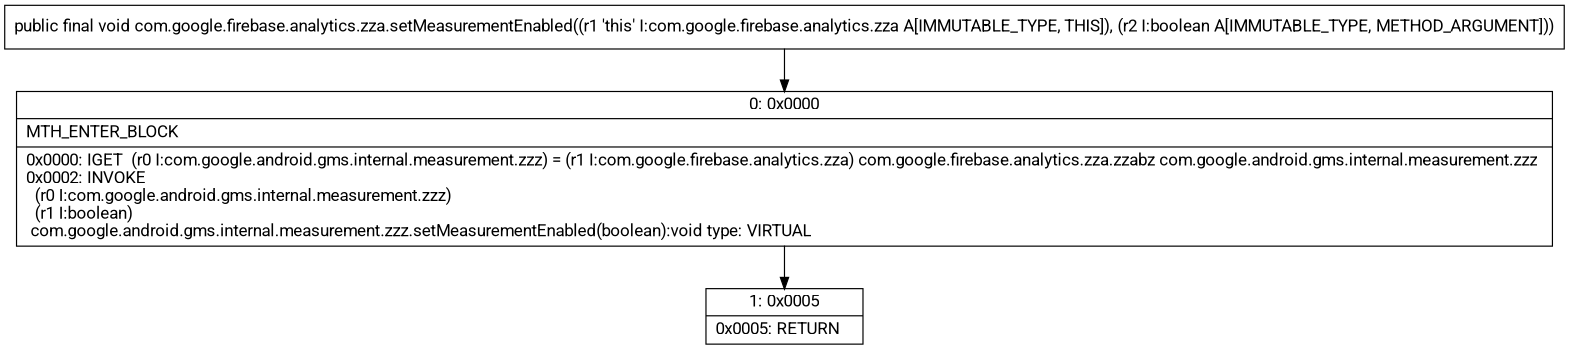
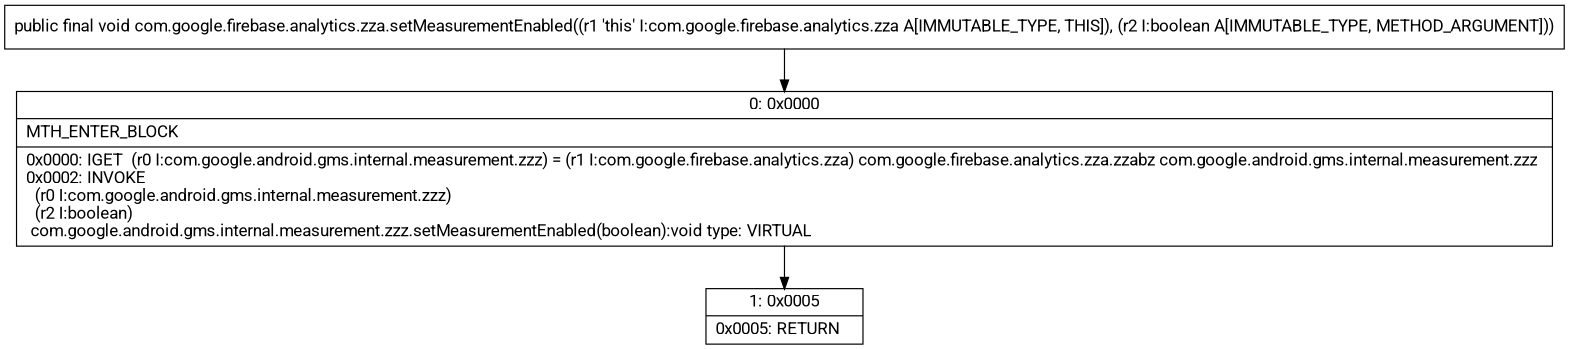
node "0: 0x0000": text "(r1 I:boolean)" -> "(r2 I:boolean)"
